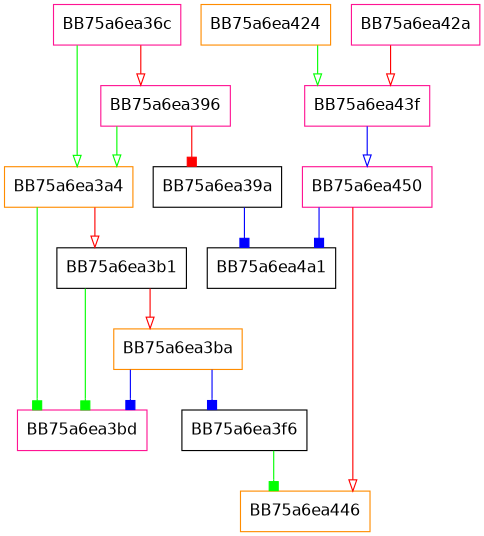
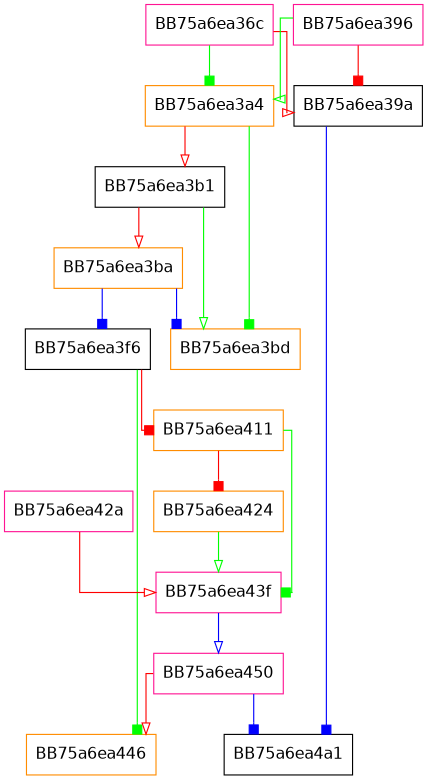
edge "BB75a6ea36c" -> "BB75a6ea396": now "BB75a6ea36c" -> "BB75a6ea39a"
edge "BB75a6ea36c" -> "BB75a6ea3a4": arrowhead onormal -> box
edge "BB75a6ea3b1" -> "BB75a6ea3bd": arrowhead box -> onormal
node "BB75a6ea3bd": color deeppink -> darkorange
node "BB75a6ea411": added
